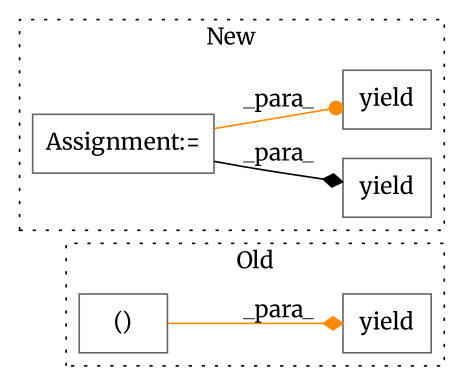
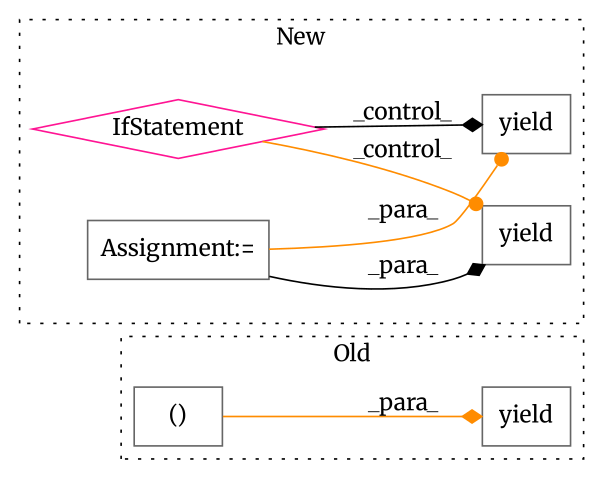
node "IfStatement": added
